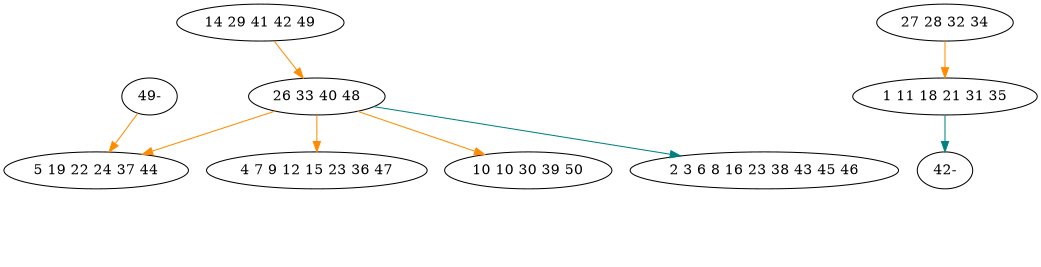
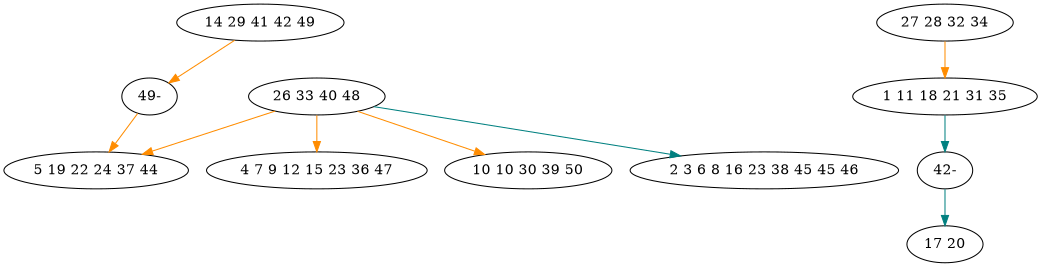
edge "14 29 41 42 49" -> "26 33 40 48": now "14 29 41 42 49" -> "49-"
node "2 3 6 8 16 23 38 43 45 46": label "2 3 6 8 16 23 38 43 45 46" -> "2 3 6 8 16 23 38 45 45 46"
node "17 20": added
